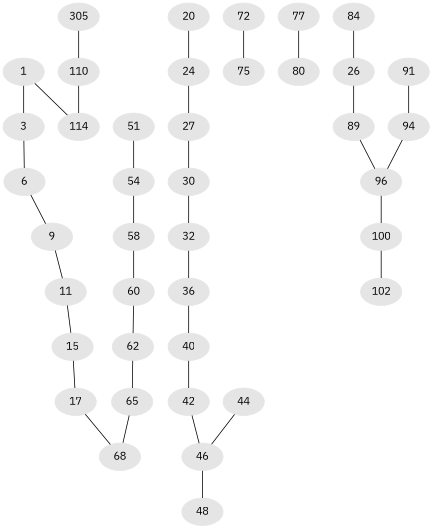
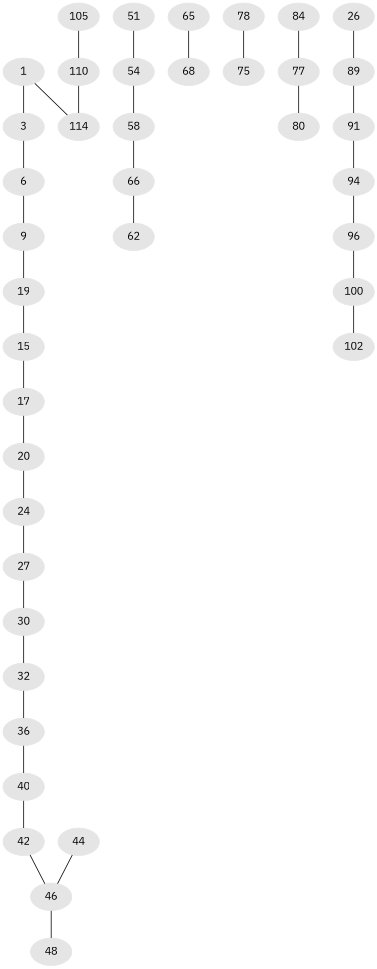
node "305": label "305" -> "105"
node "72": label "72" -> "78"
edge "84" -- "26": now "84" -- "77"
edge "89" -- "96": now "89" -- "91"
node "11": label "11" -> "19"
node "60": label "60" -> "66"
edge "62" -- "65": removed
edge "17" -- "68": now "17" -- "20"
